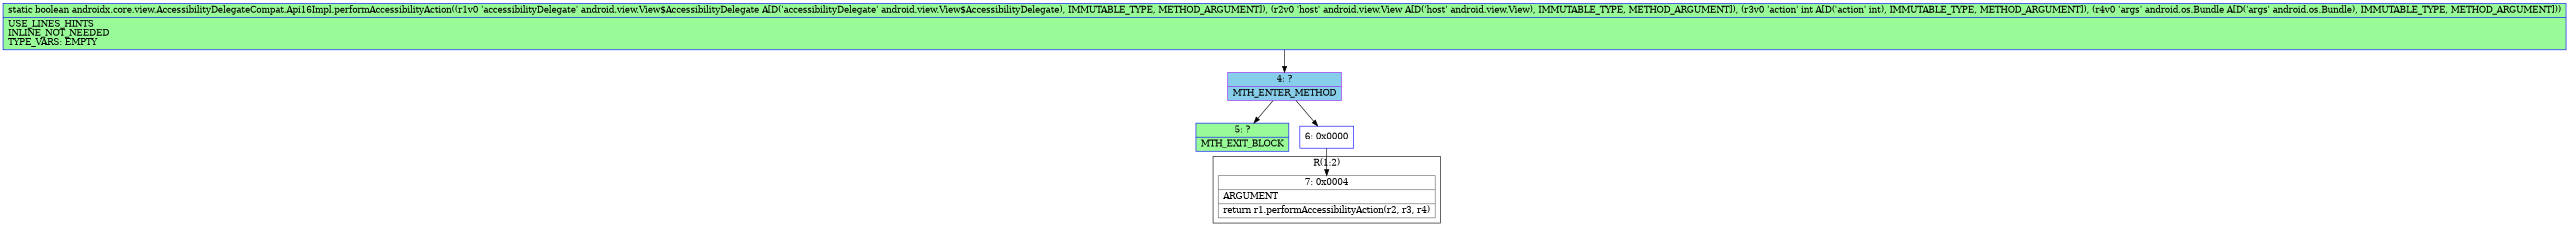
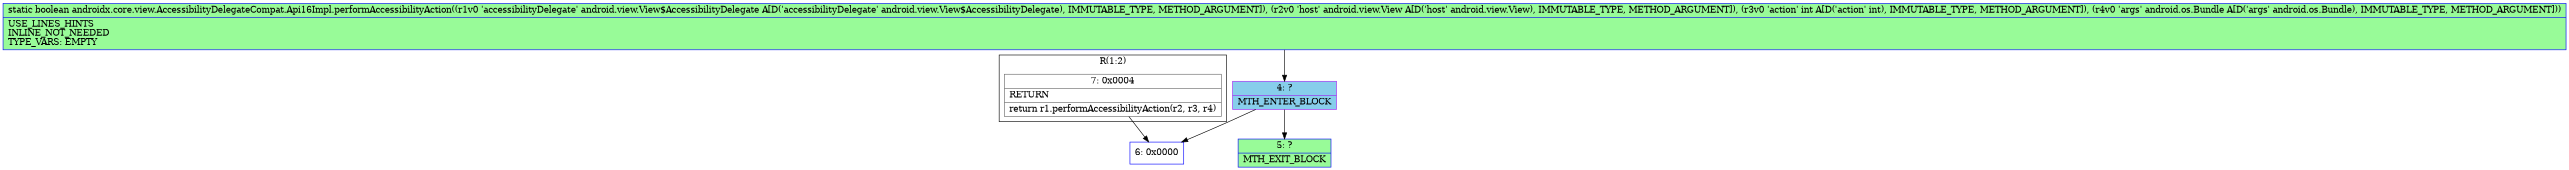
node "4: ?": text "MTH_ENTER_METHOD" -> "MTH_ENTER_BLOCK"
edge "6: 0x0000" -> "7: 0x0004": reversed
node "7: 0x0004": text "ARGUMENT" -> "RETURN"
